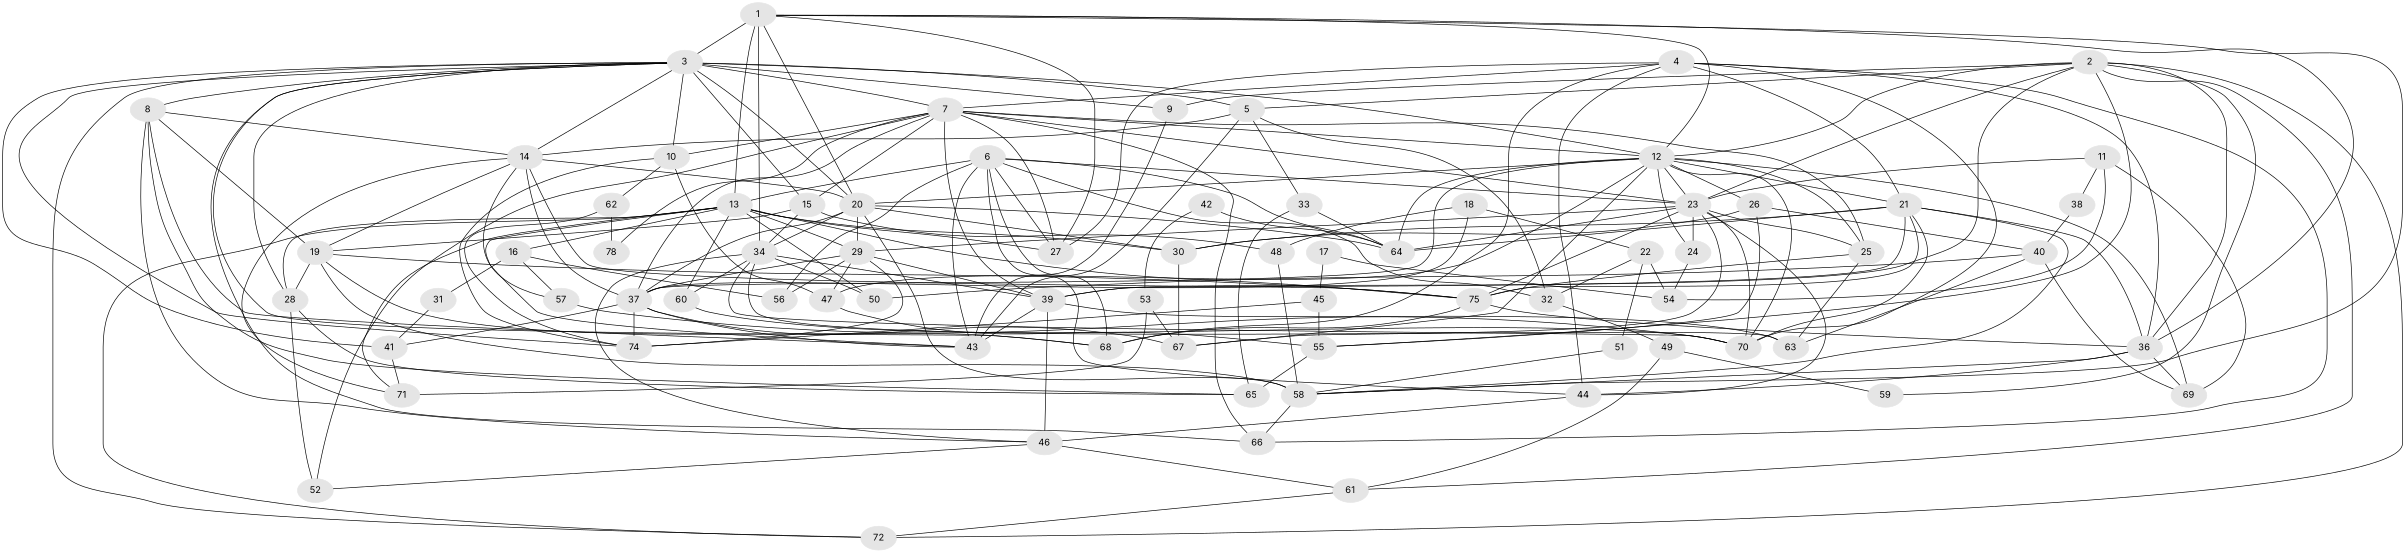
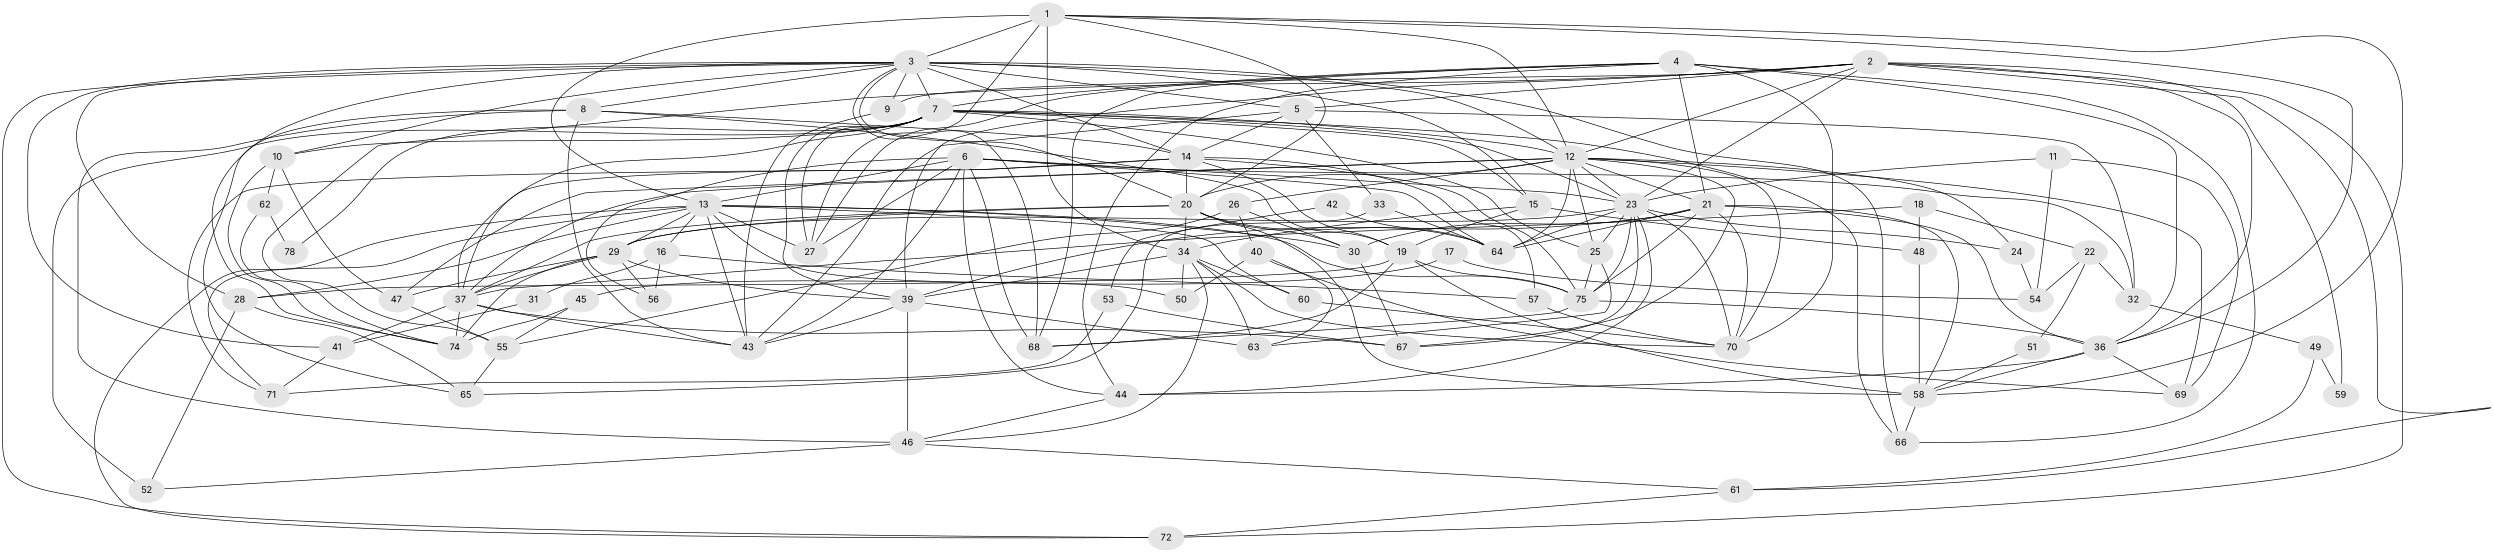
node "38": removed
